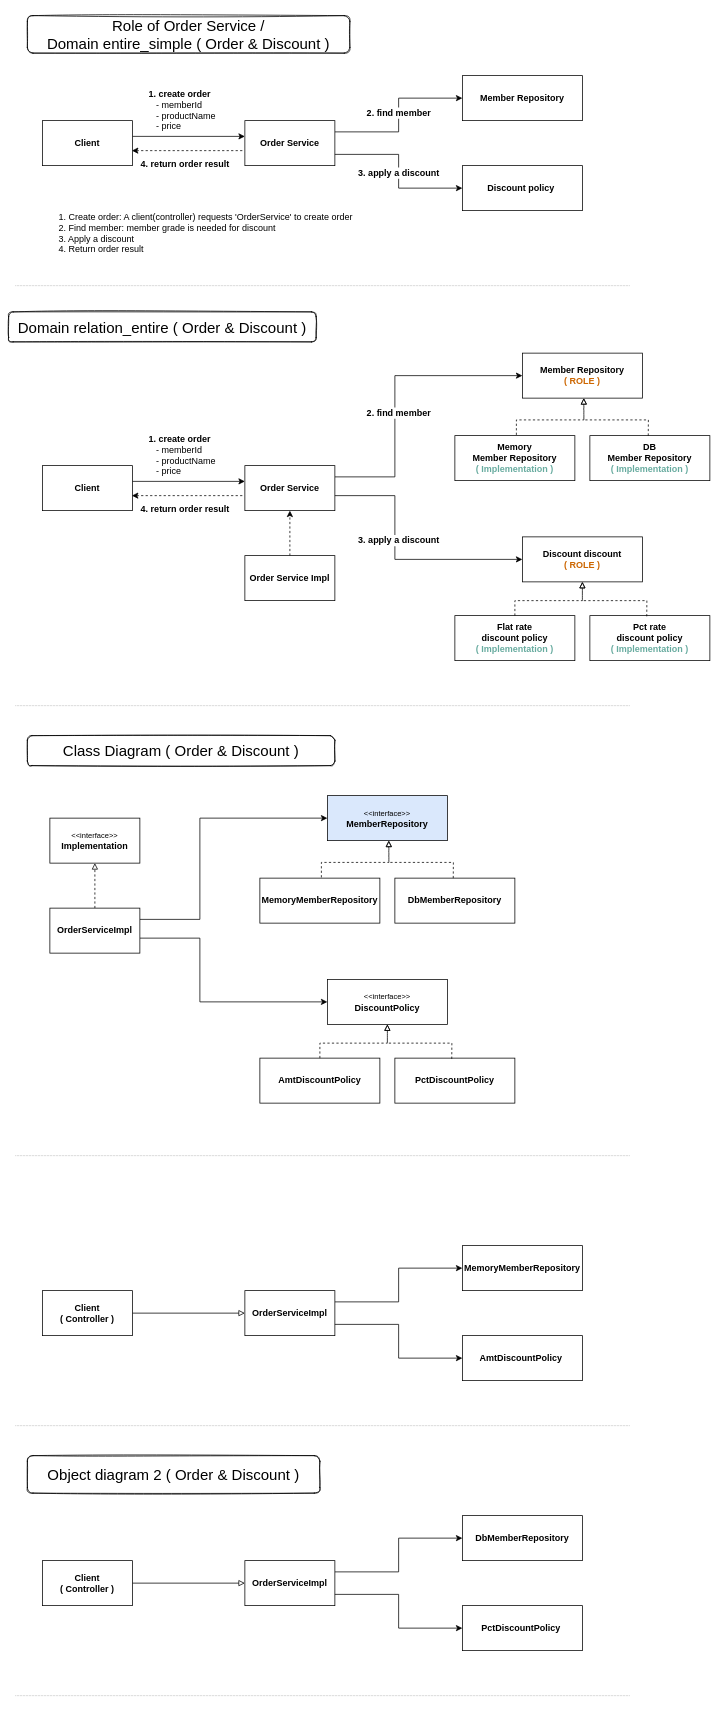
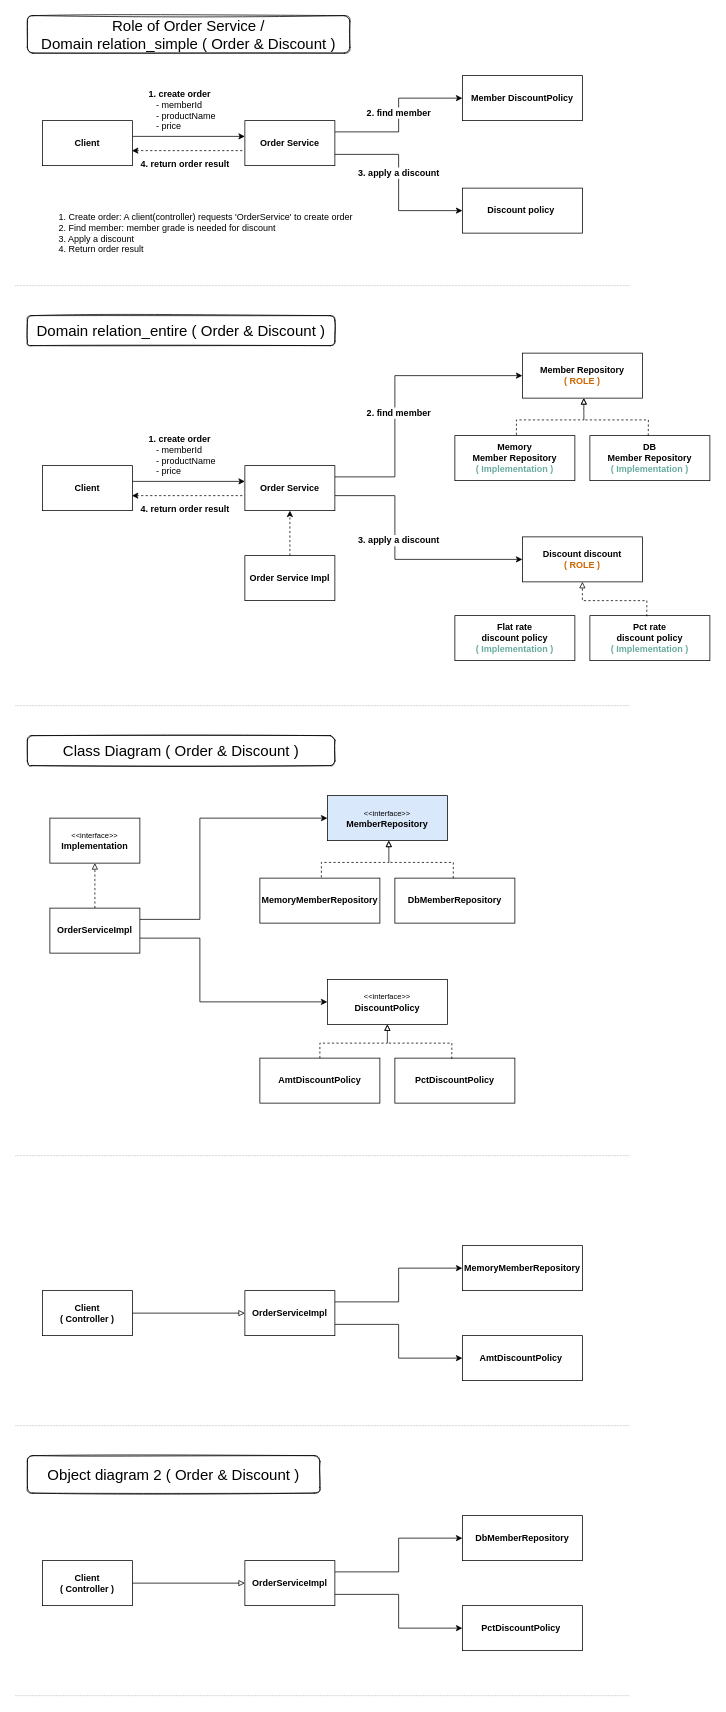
node "Role of Order Service / Domain entire_simple ( Order & Discount )": label "Role of Order Service / Domain entire_simple ( Order & Discount )" -> "Role of Order Service / Domain relation_simple ( Order & Discount )"
node "Member Repository": label "Member Repository" -> "Member DiscountPolicy"
node "Discount policy": moved (522, 188) -> (522, 210)
node "Domain relation_entire ( Order & Discount )": moved (162, 327) -> (181, 330)
edge "Flat rate discount policy ( Implementation )" -> "Discount discount ( ROLE )": removed
